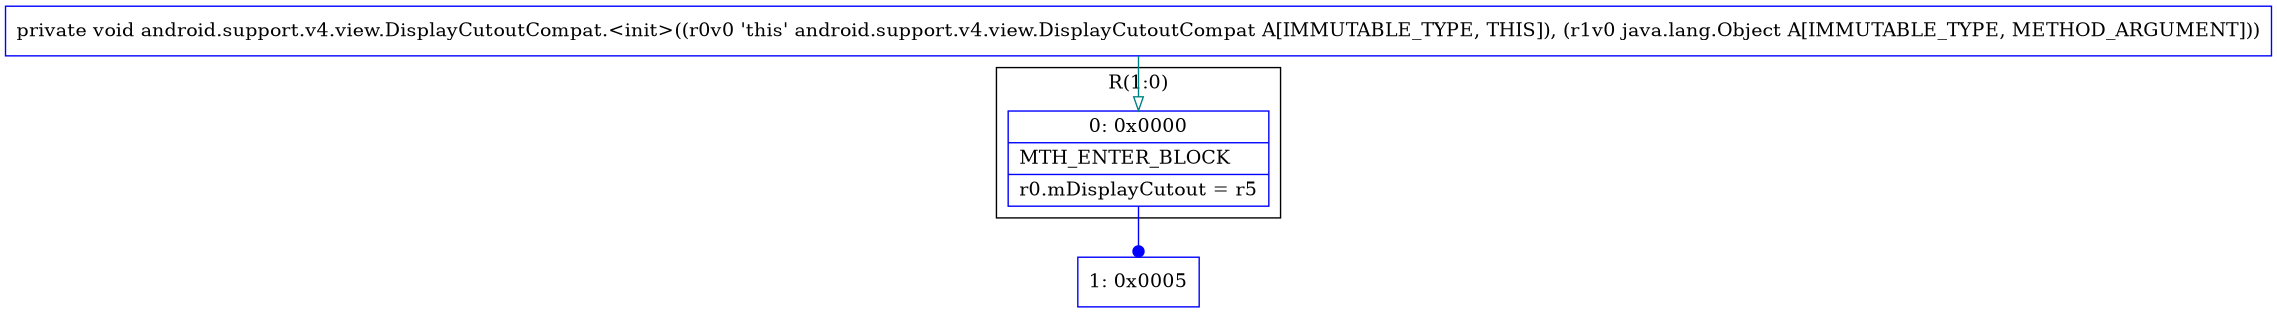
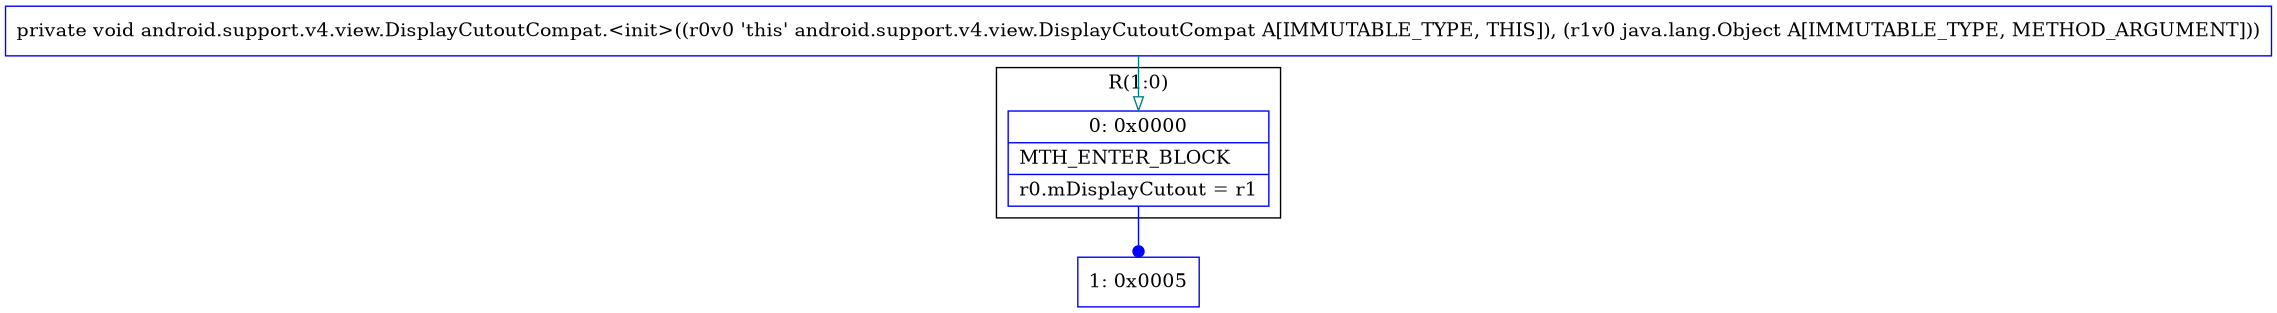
node "0: 0x0000": text "r0.mDisplayCutout = r5" -> "r0.mDisplayCutout = r1"
